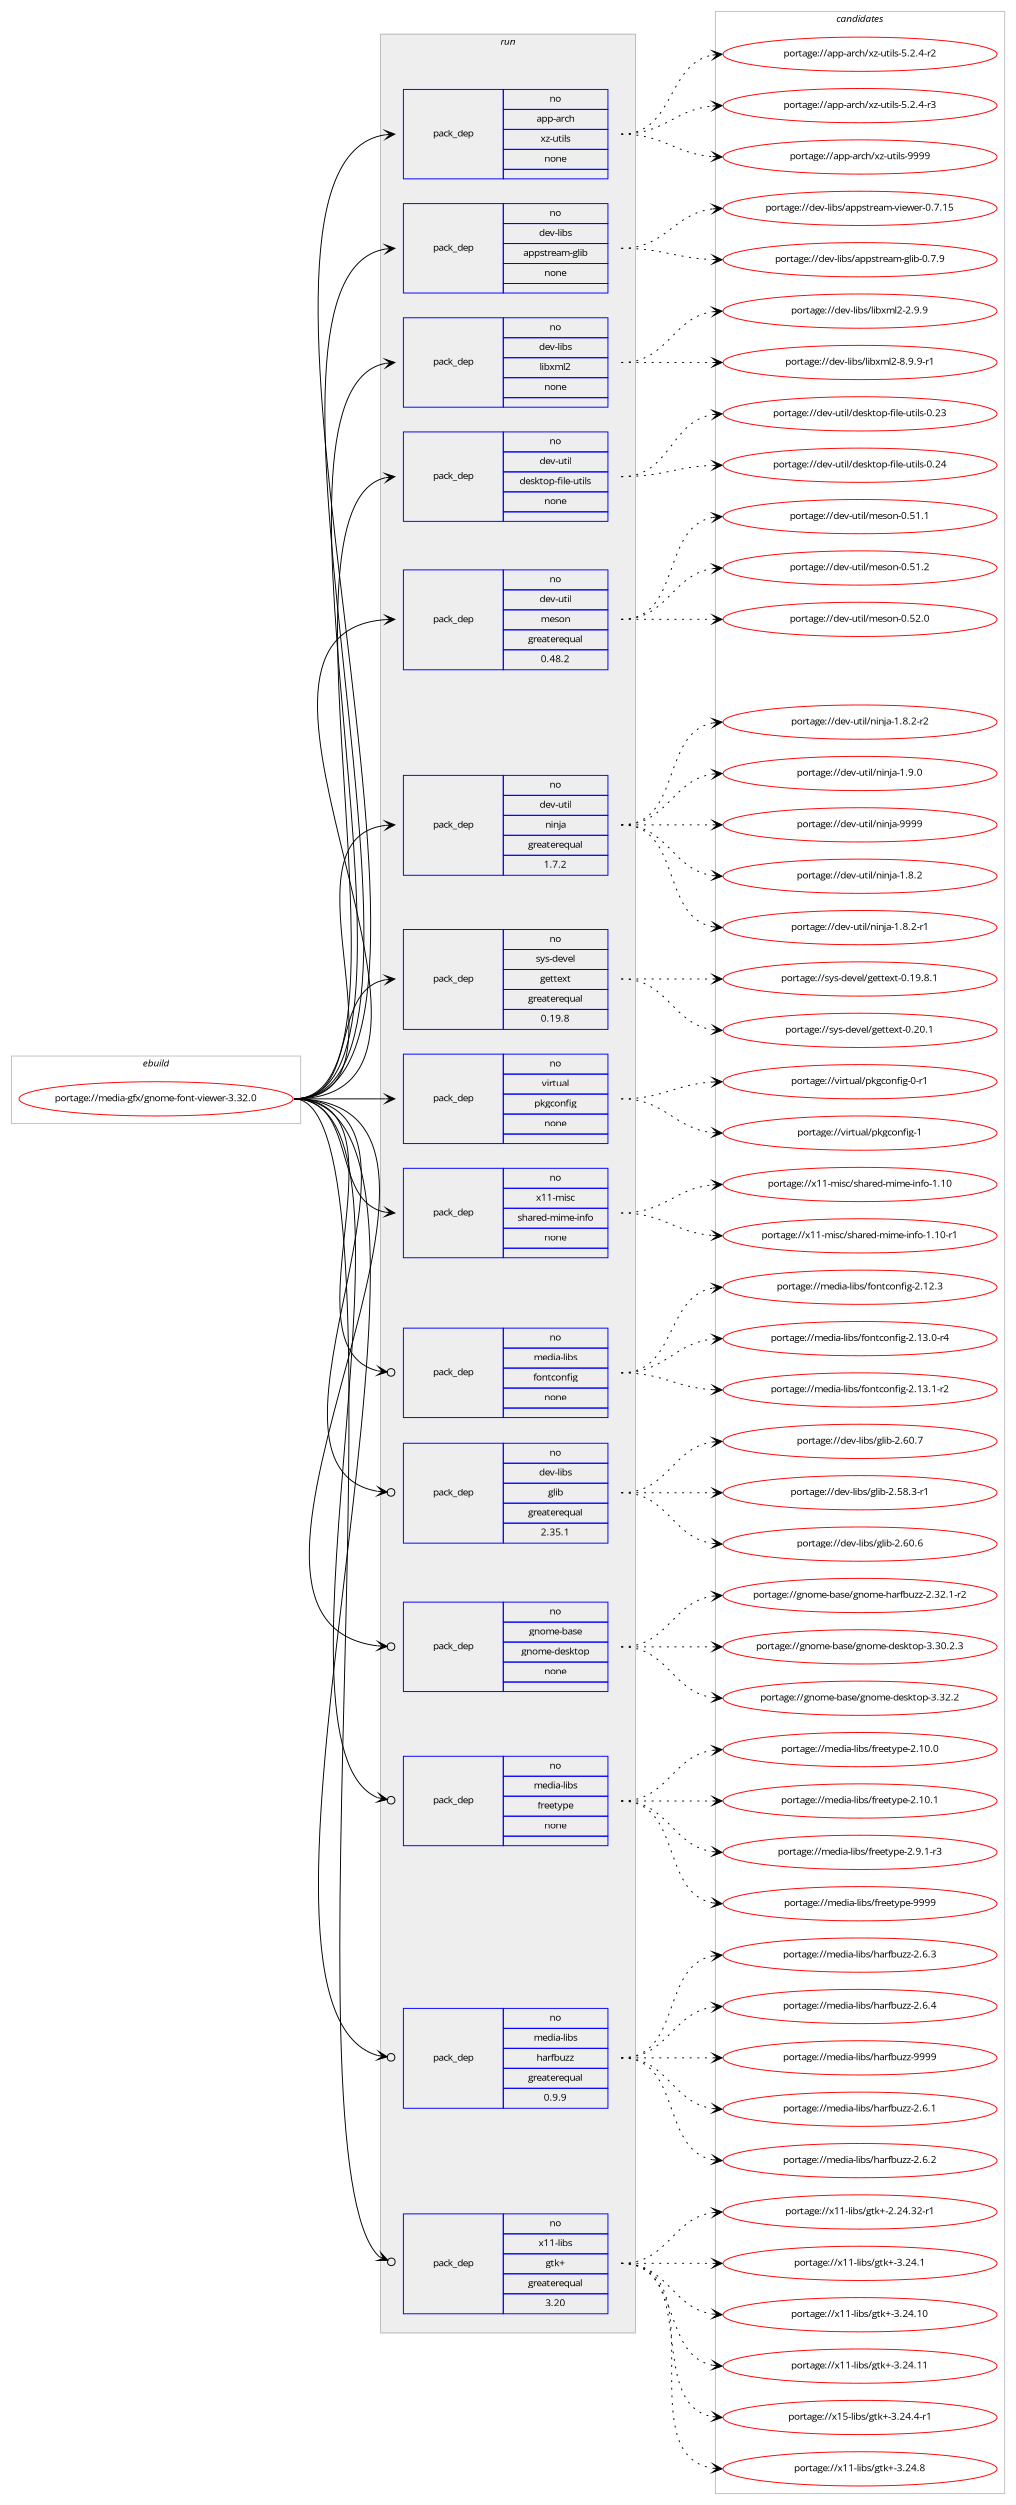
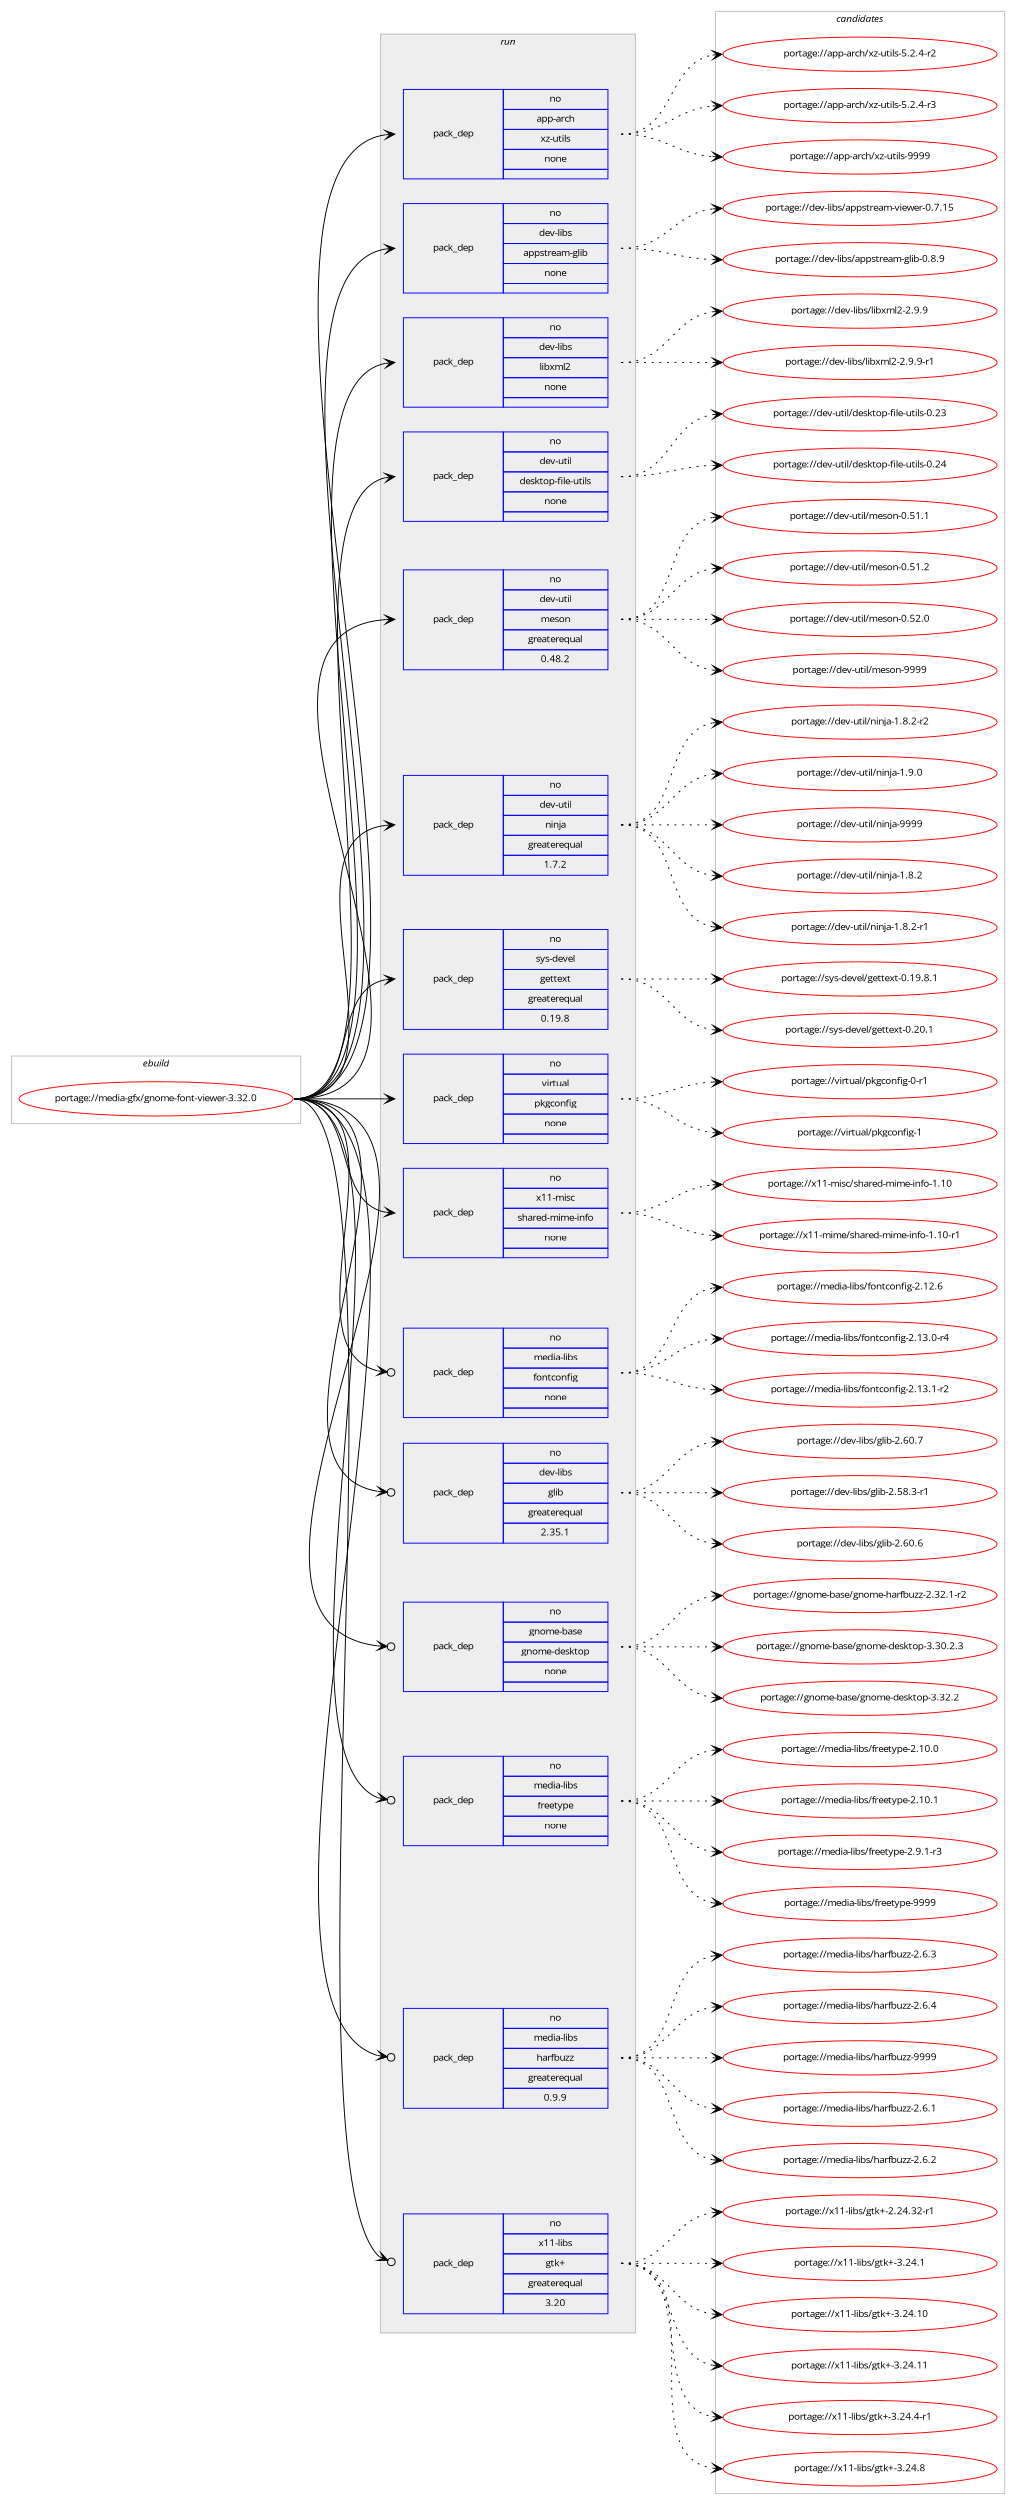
node "portage://dev-libs/appstream-glib-0.7.9": label "portage://dev-libs/appstream-glib-0.7.9" -> "portage://dev-libs/appstream-glib-0.8.9"
node "portage://dev-libs/libxml2-8.9.9-r1": label "portage://dev-libs/libxml2-8.9.9-r1" -> "portage://dev-libs/libxml2-2.9.9-r1"
node "portage://dev-util/meson-9999": added
node "portage://x11-misc/shared-mime-info-1.10-r1": label "portage://x11-misc/shared-mime-info-1.10-r1" -> "portage://x11-mime/shared-mime-info-1.10-r1"
node "portage://media-libs/fontconfig-2.12.3": label "portage://media-libs/fontconfig-2.12.3" -> "portage://media-libs/fontconfig-2.12.6"
node "portage://x15-libs/gtk+-3.24.4-r1": label "portage://x15-libs/gtk+-3.24.4-r1" -> "portage://x11-libs/gtk+-3.24.4-r1"
